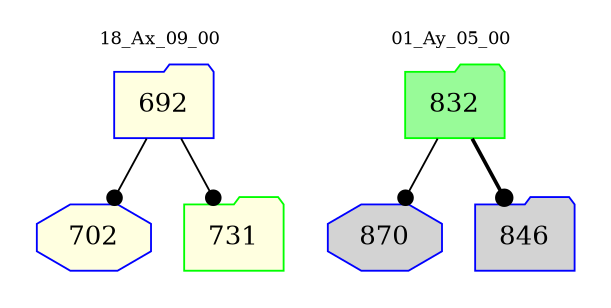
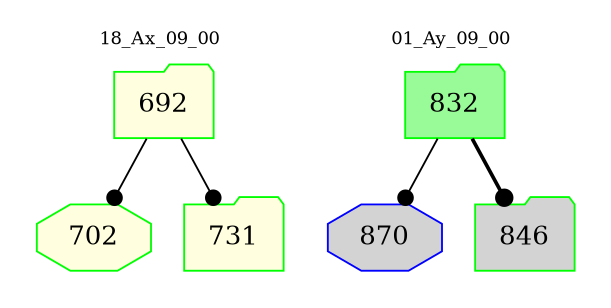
cluster "01_Ay_05_00": label "01_Ay_05_00" -> "01_Ay_09_00"
node "692": color blue -> green
node "702": color blue -> green
node "846": color blue -> green
